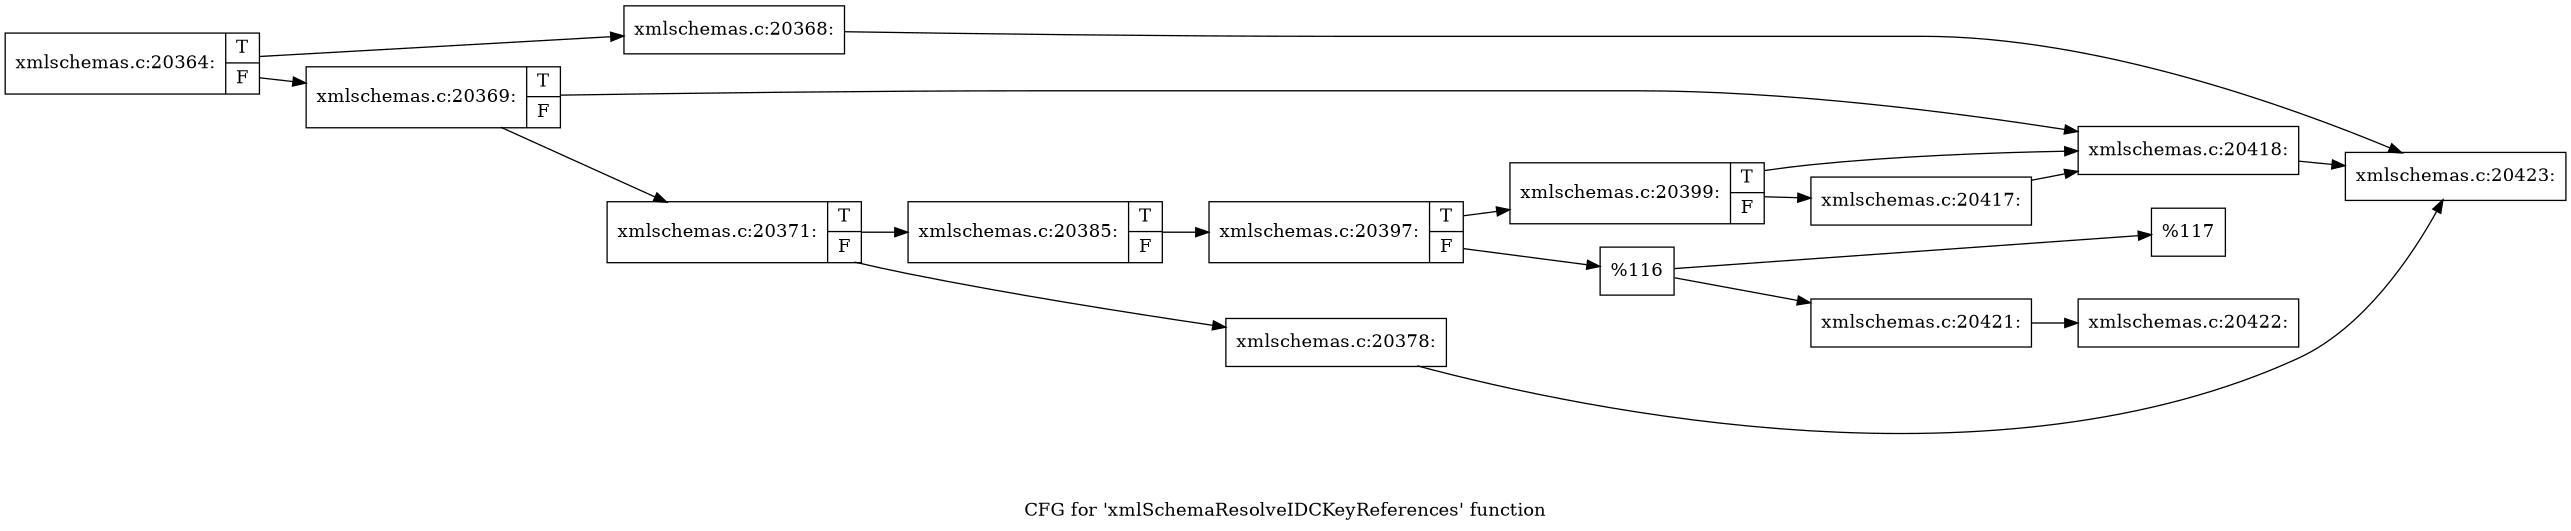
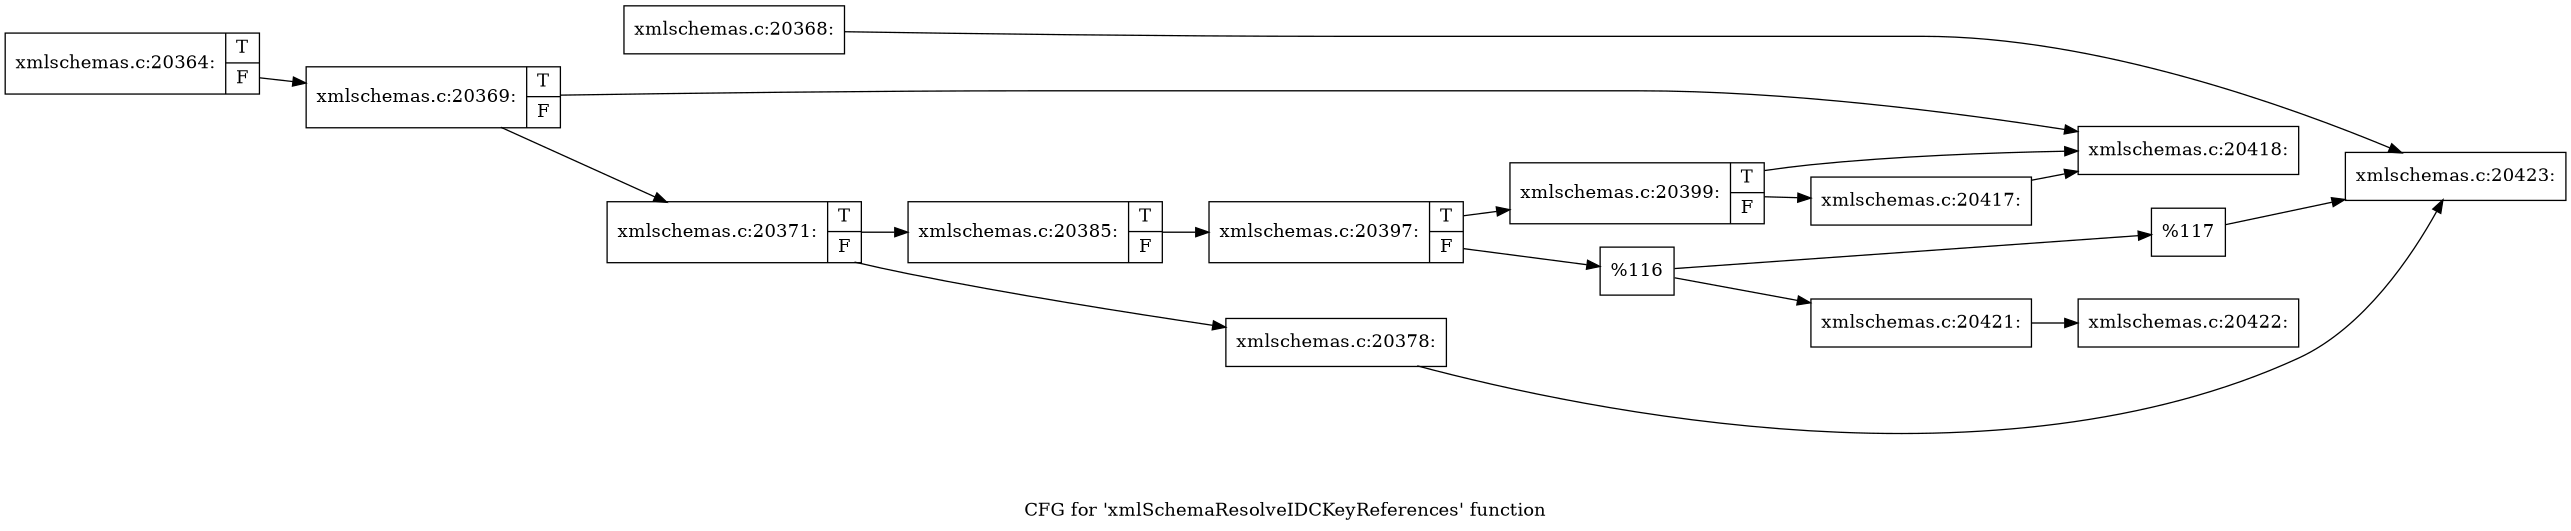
edge "xmlschemas.c:20364:" -> "xmlschemas.c:20368:": removed
edge "xmlschemas.c:20418:" -> "xmlschemas.c:20423:": now "%117" -> "xmlschemas.c:20423:"
